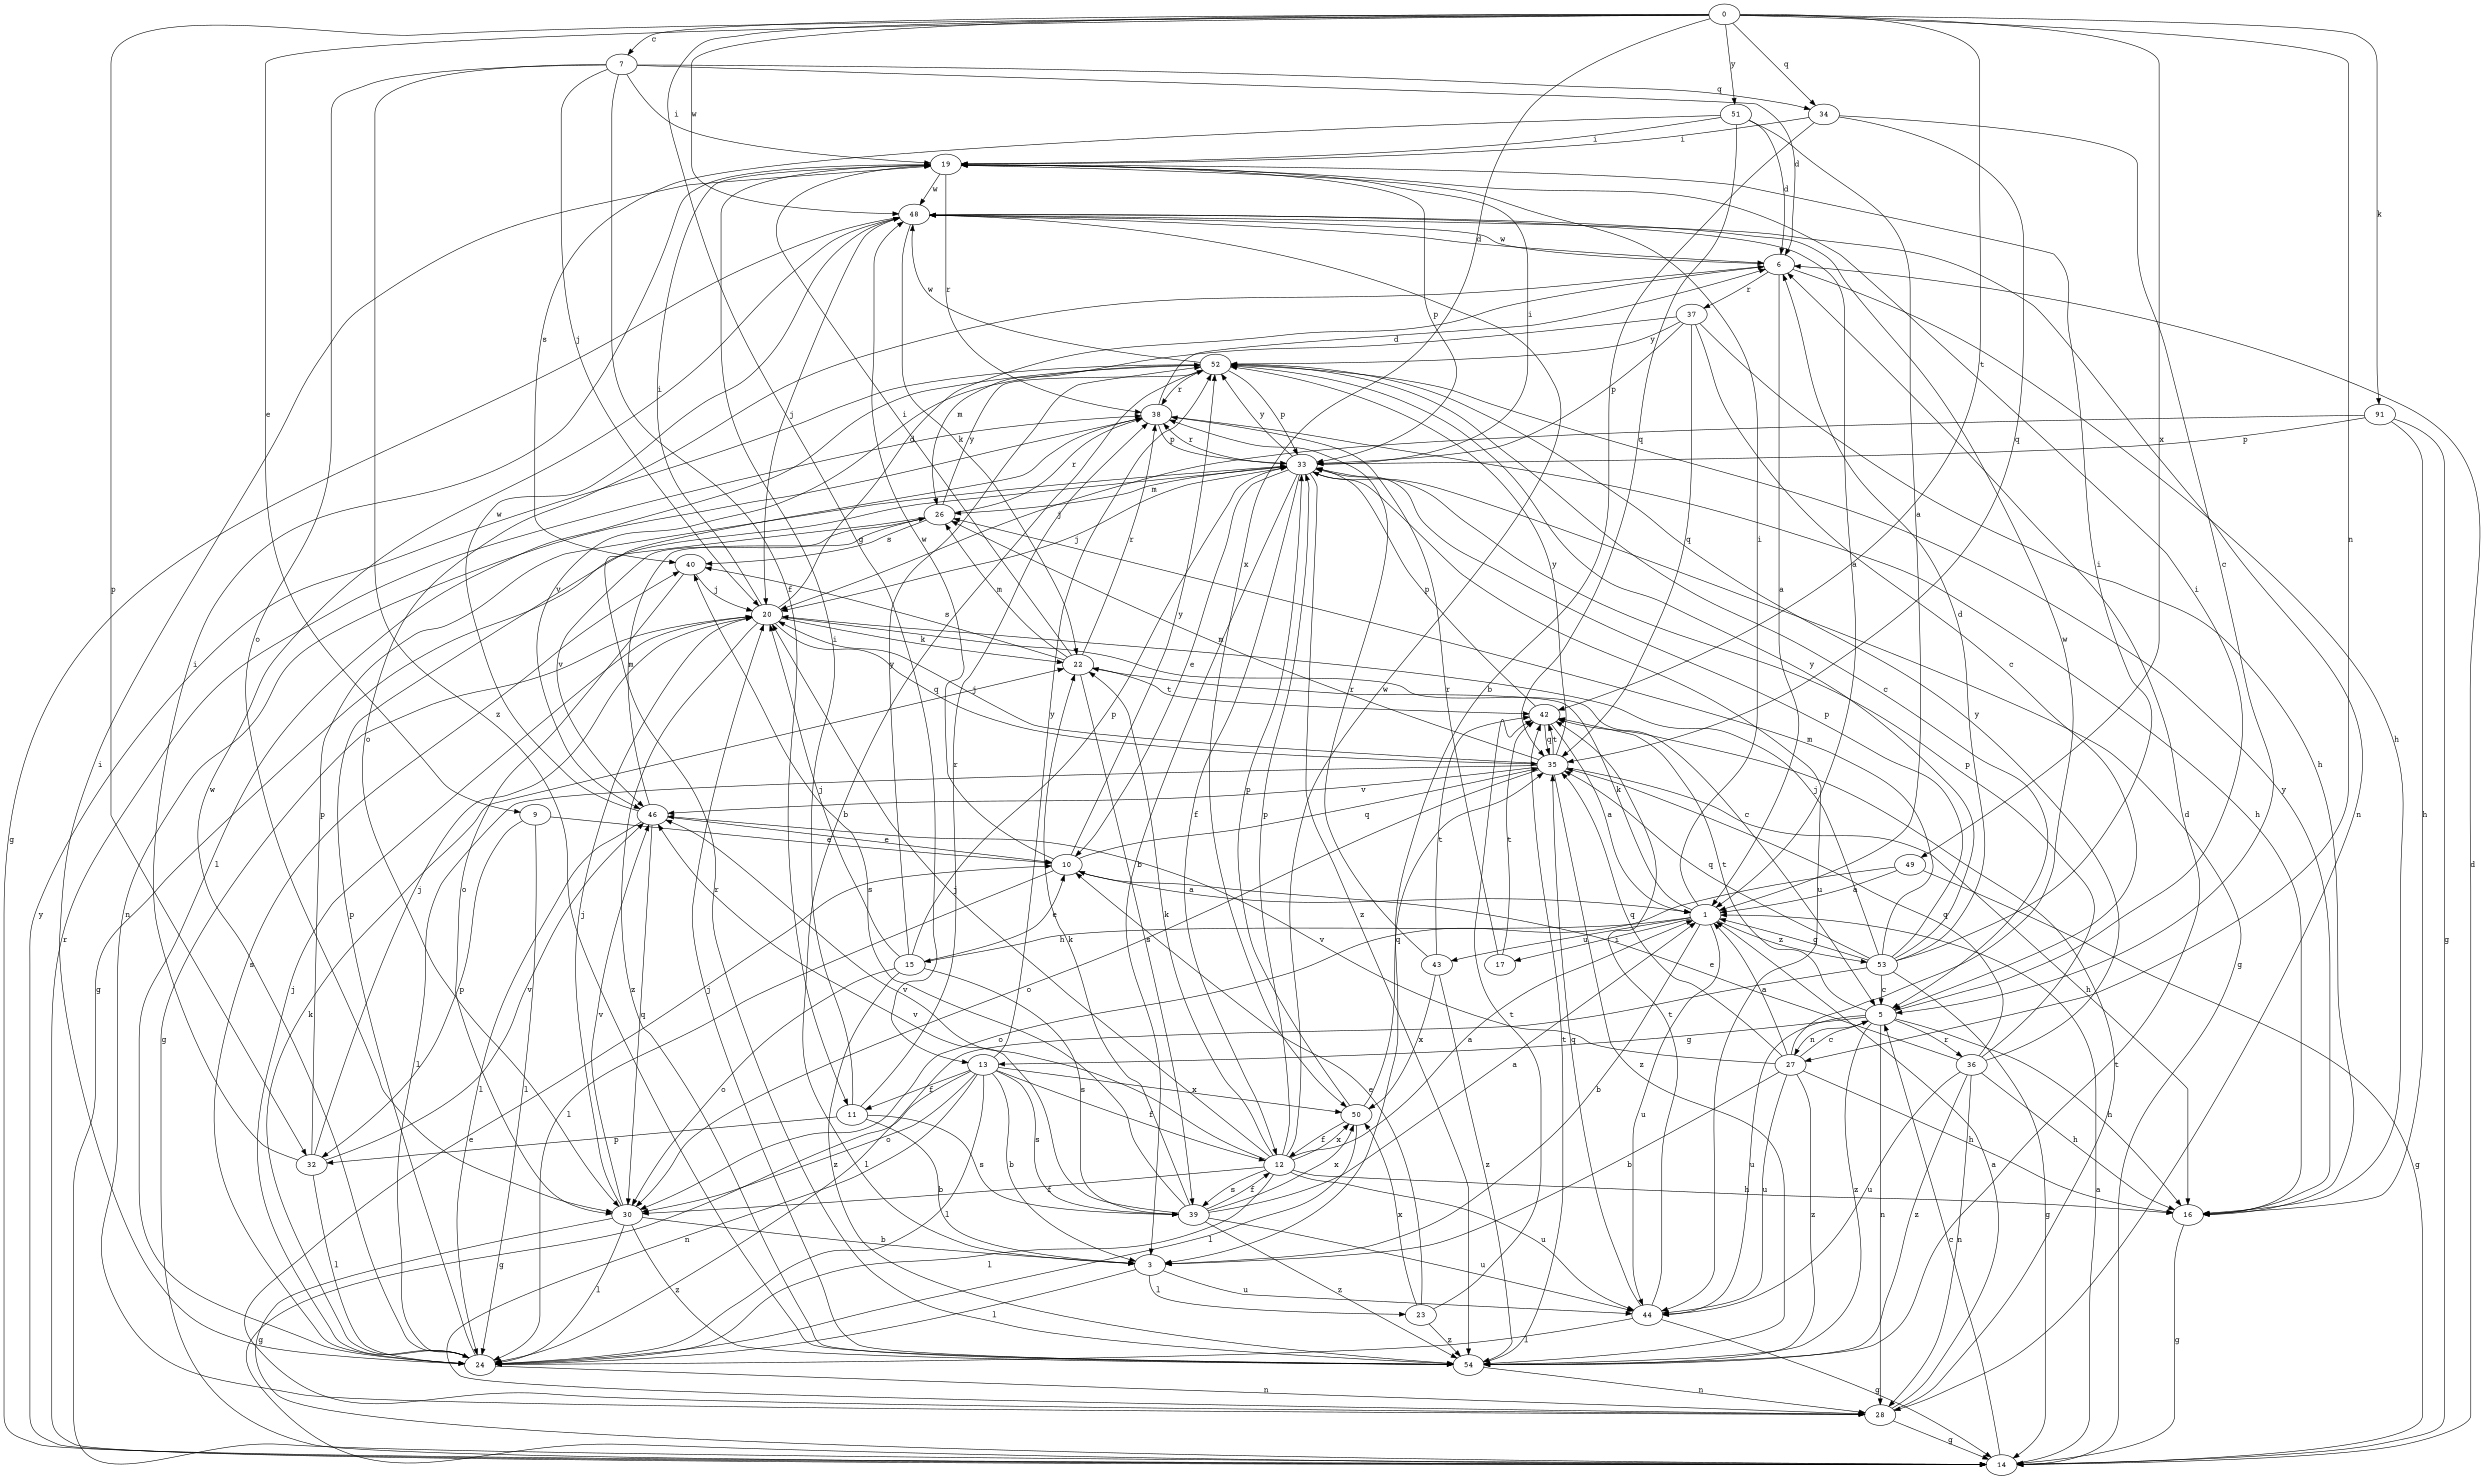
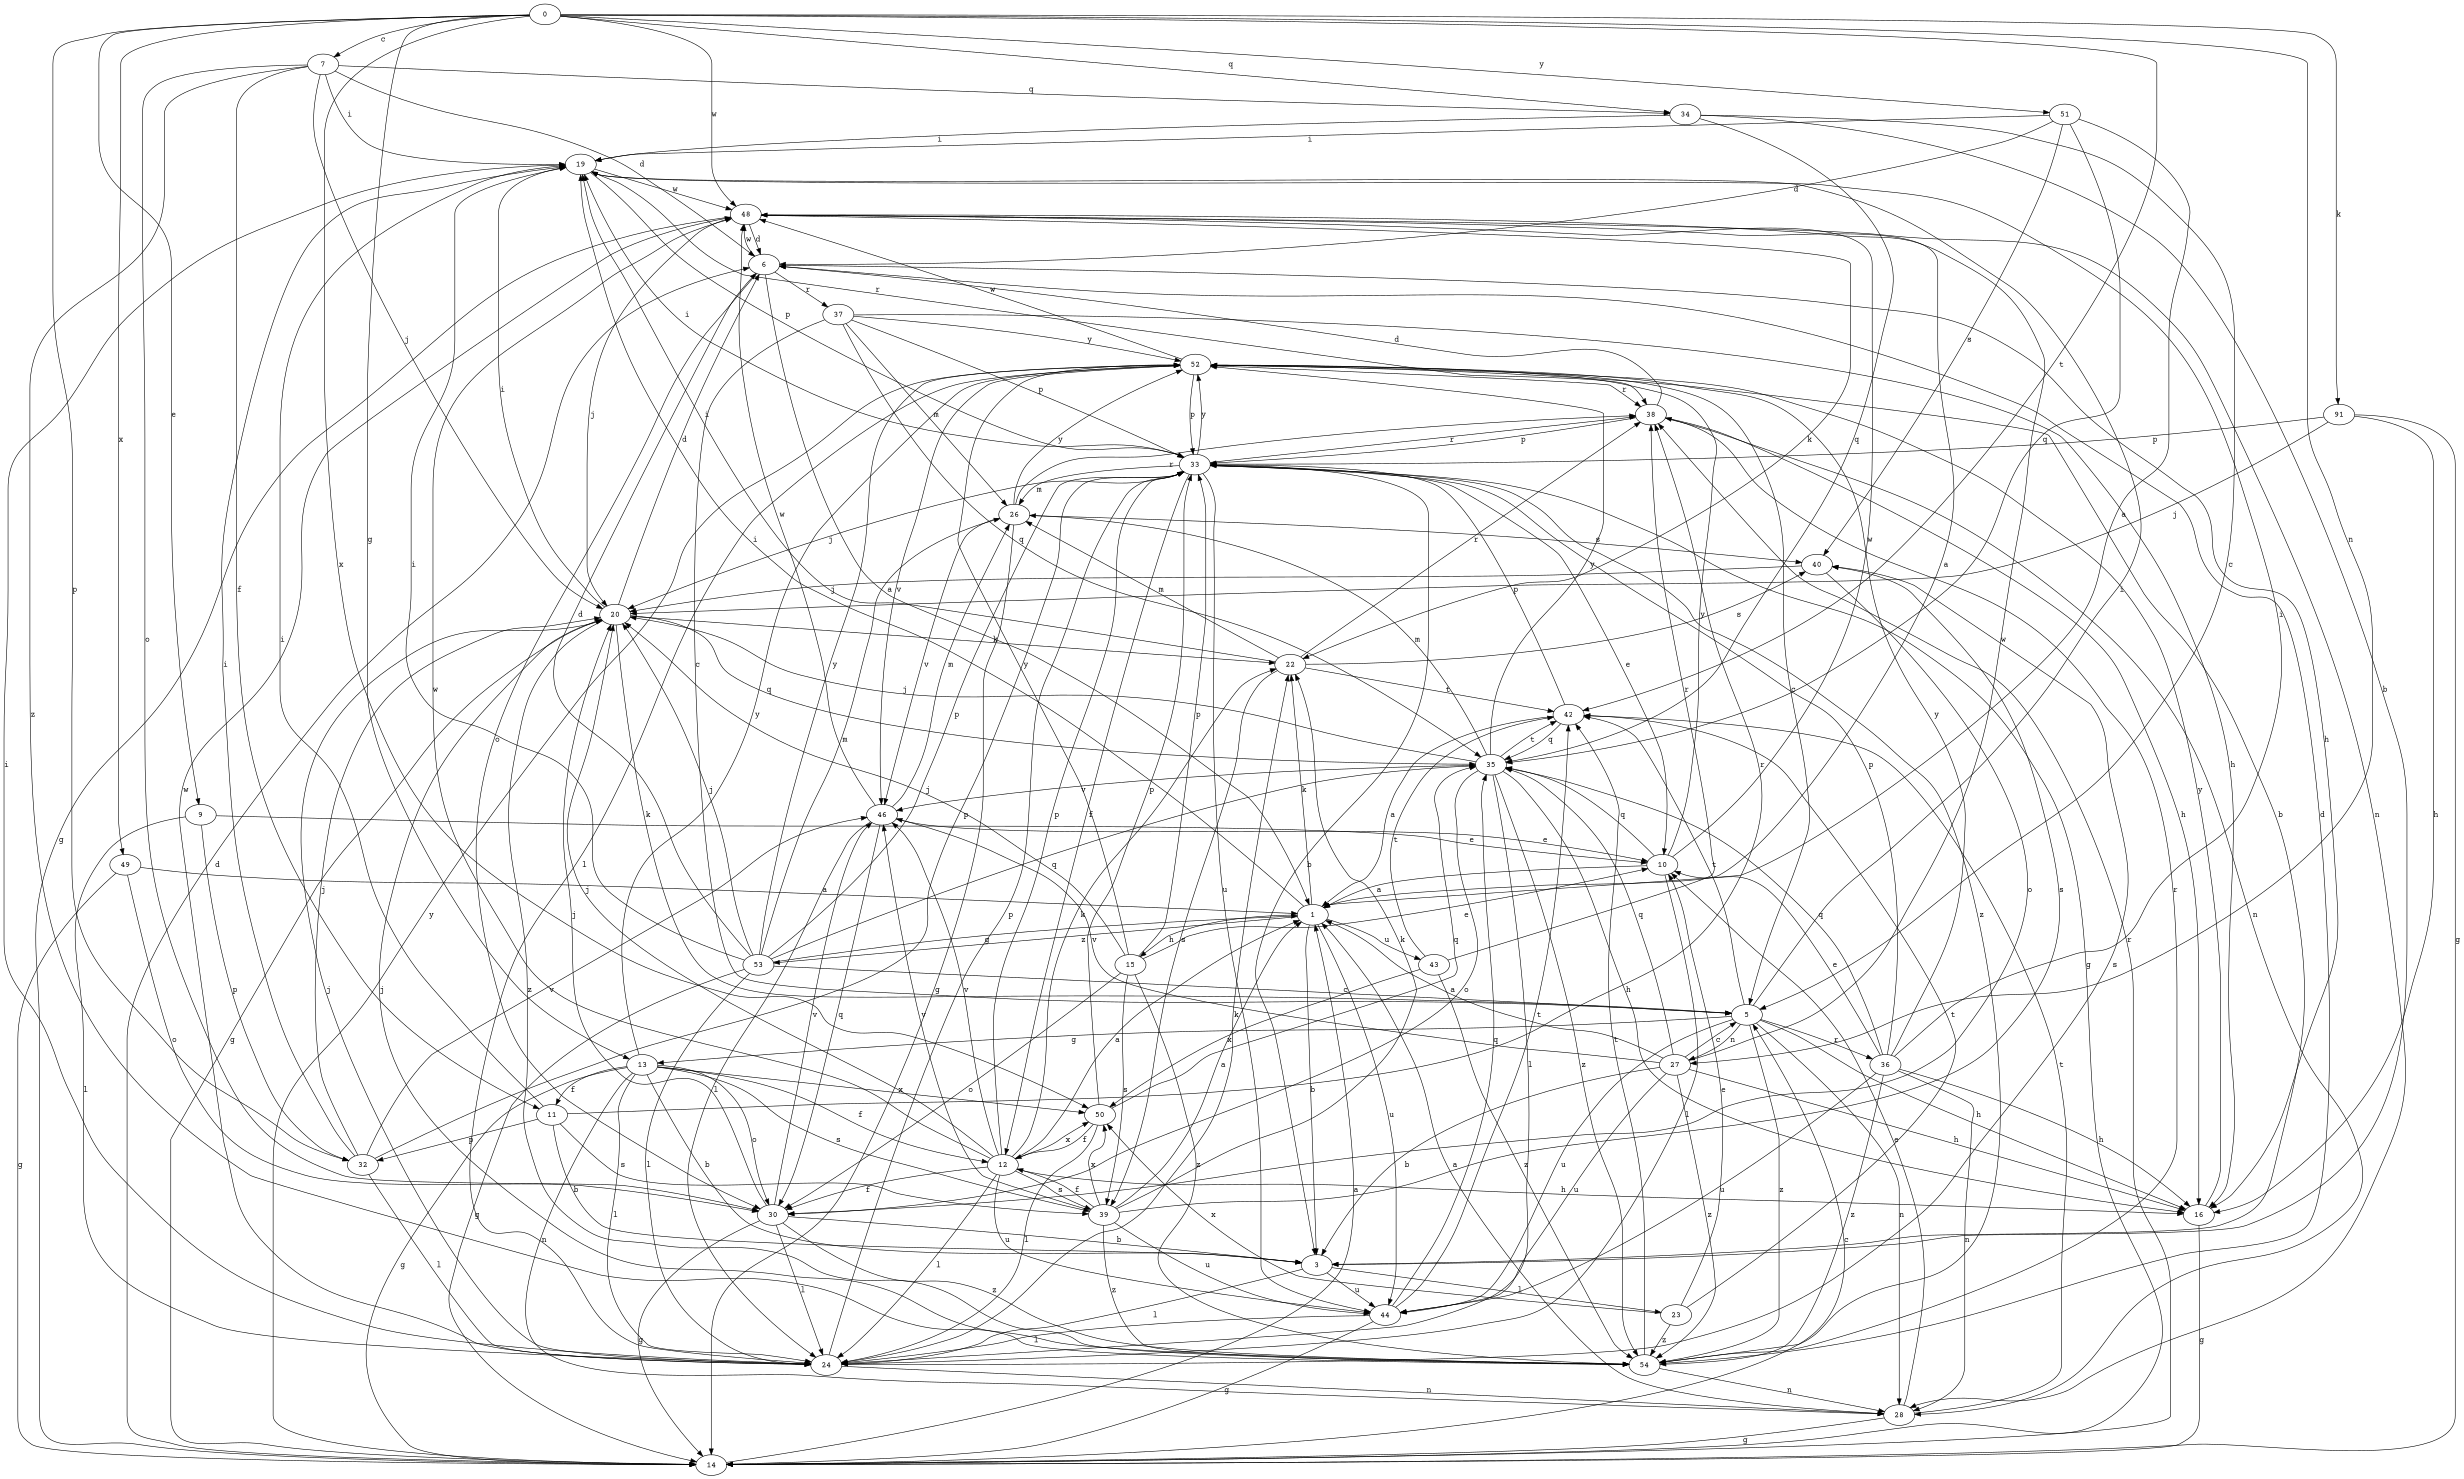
edge "36" -> "19": added, label "i"
edge "20" -> "5": label "c" -> "k"
node "17": removed
